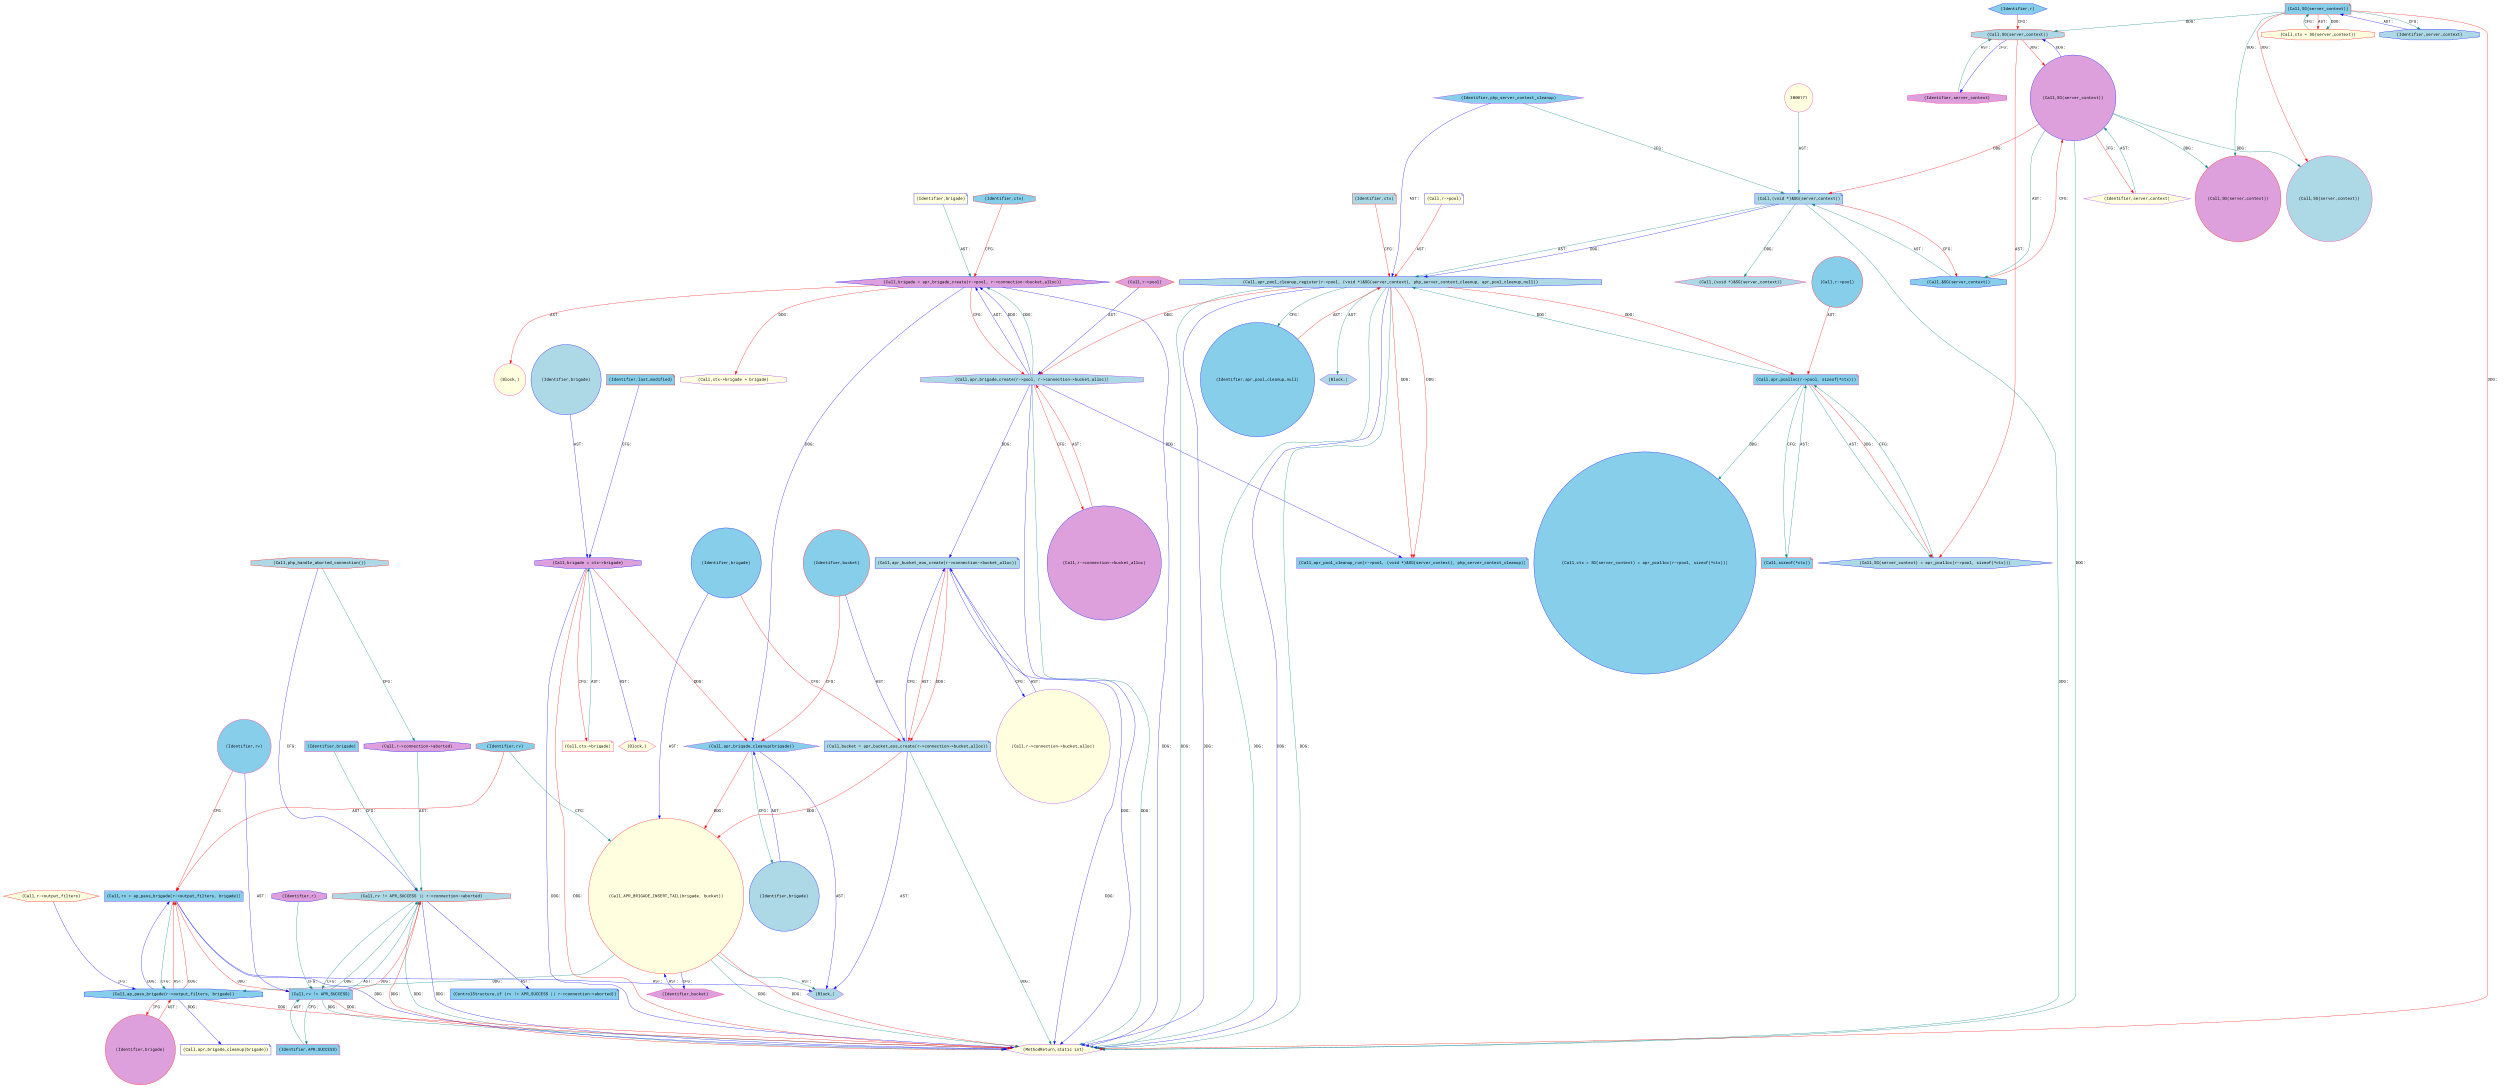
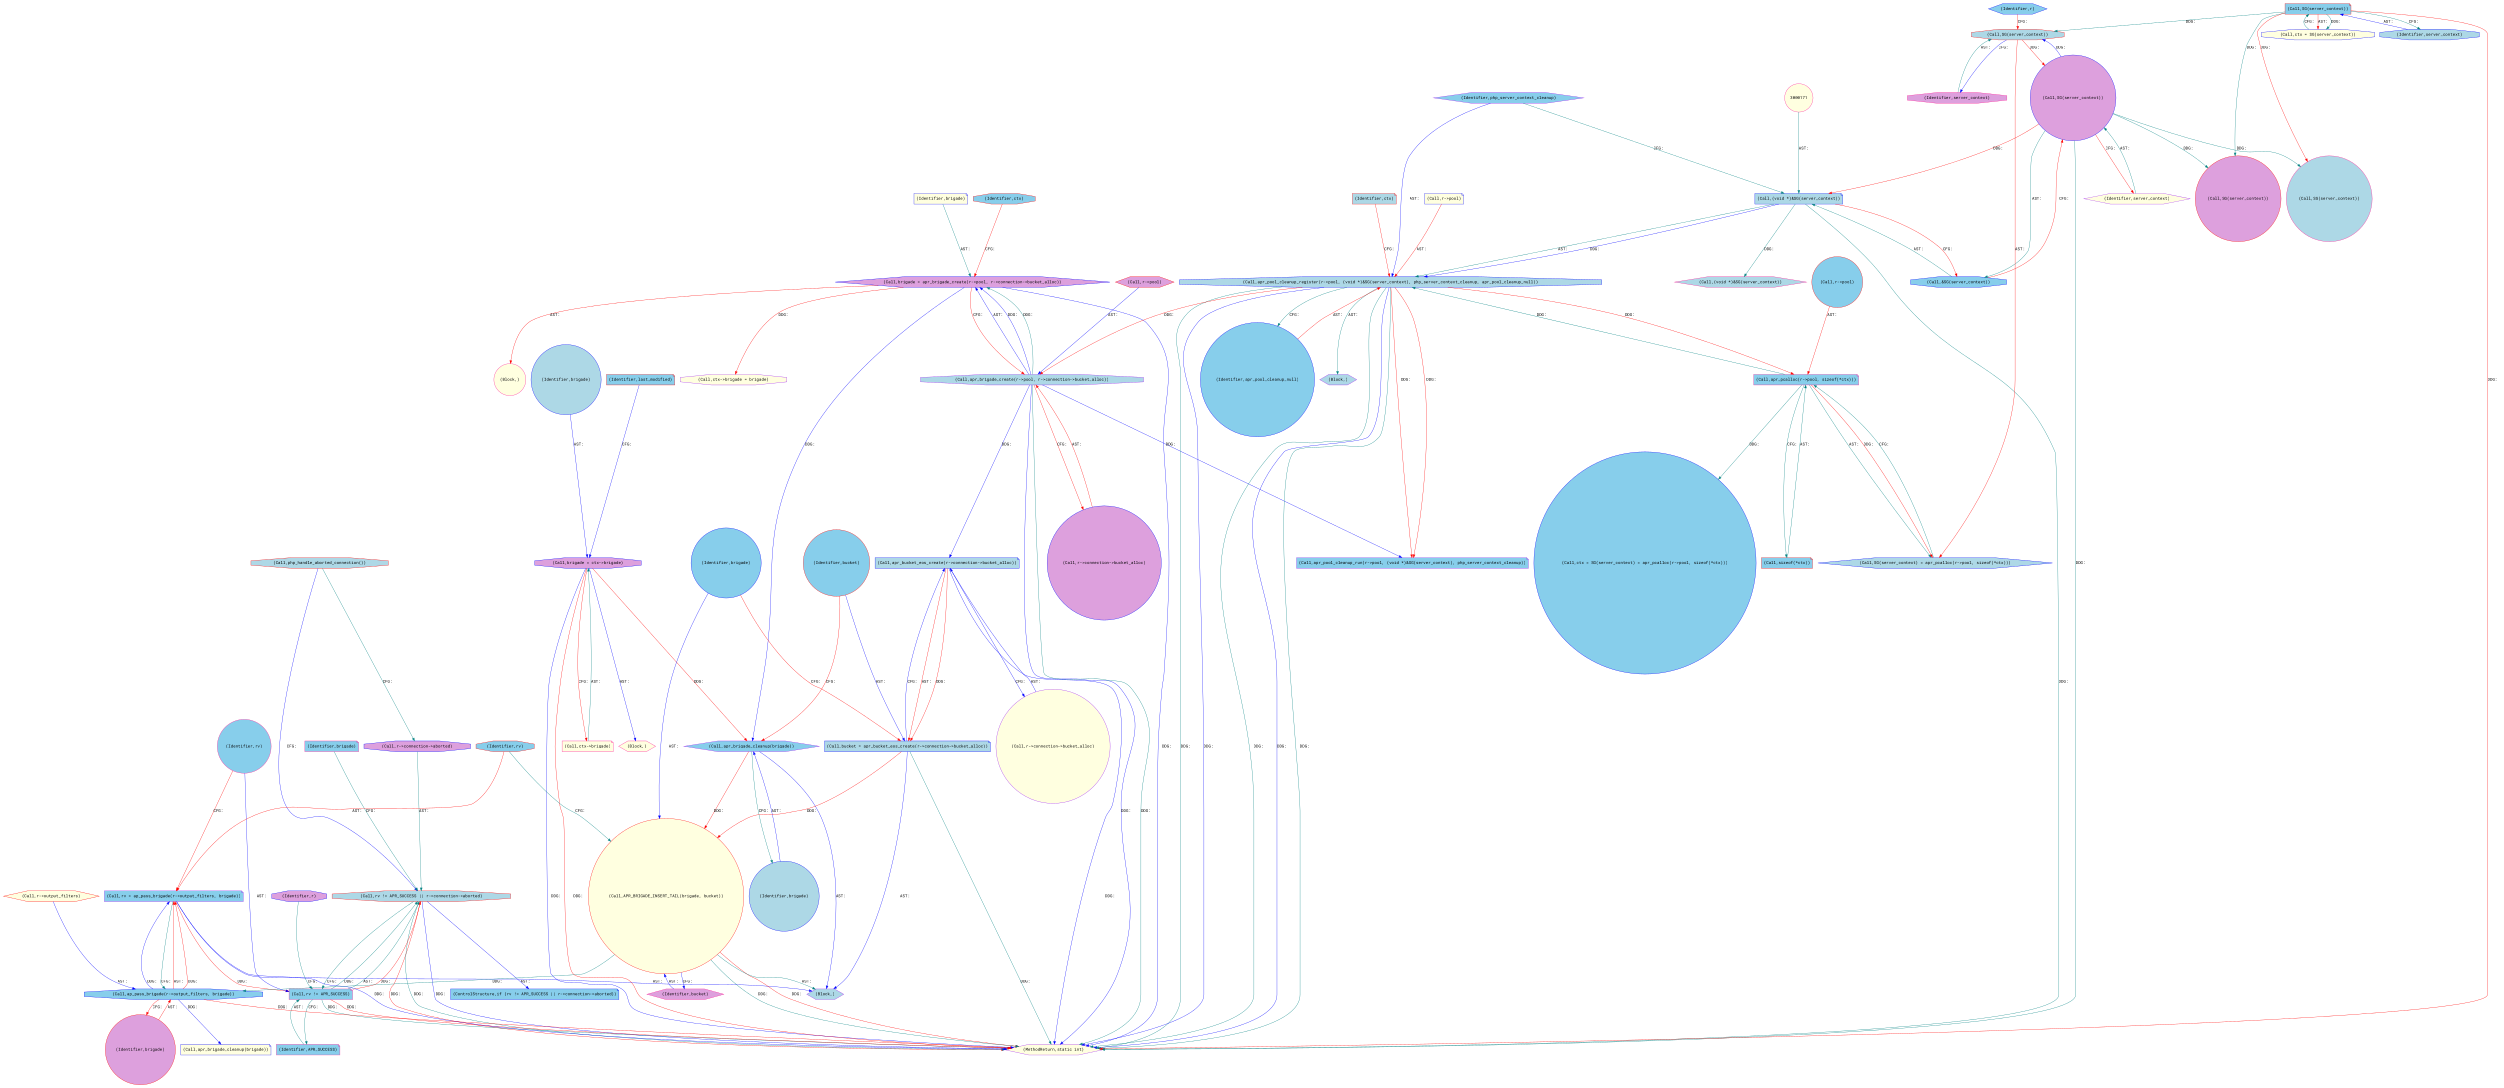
node "(Call,ctx = SG(server_context))": color red -> blue
edge "(Call,r->output_filters)" -> "(Call,ap_pass_brigade(r->output_filters, brigade))": label "CFG: " -> "AST: "
